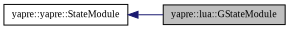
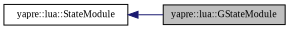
node "yapre::yapre::StateModule": label "yapre::yapre::StateModule" -> "yapre::lua::StateModule"
